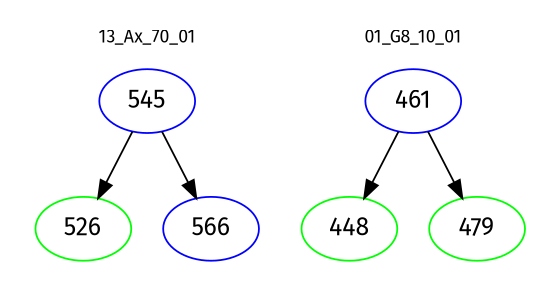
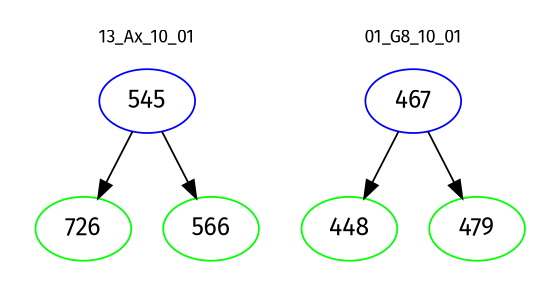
cluster "13_Ax_70_01": label "13_Ax_70_01" -> "13_Ax_10_01"
node "461": label "461" -> "467"
node "526": label "526" -> "726"
node "566": color blue -> green
